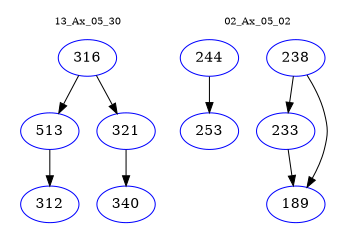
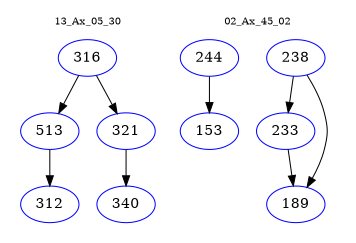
cluster "02_Ax_05_02": label "02_Ax_05_02" -> "02_Ax_45_02"
node "253": label "253" -> "153"
